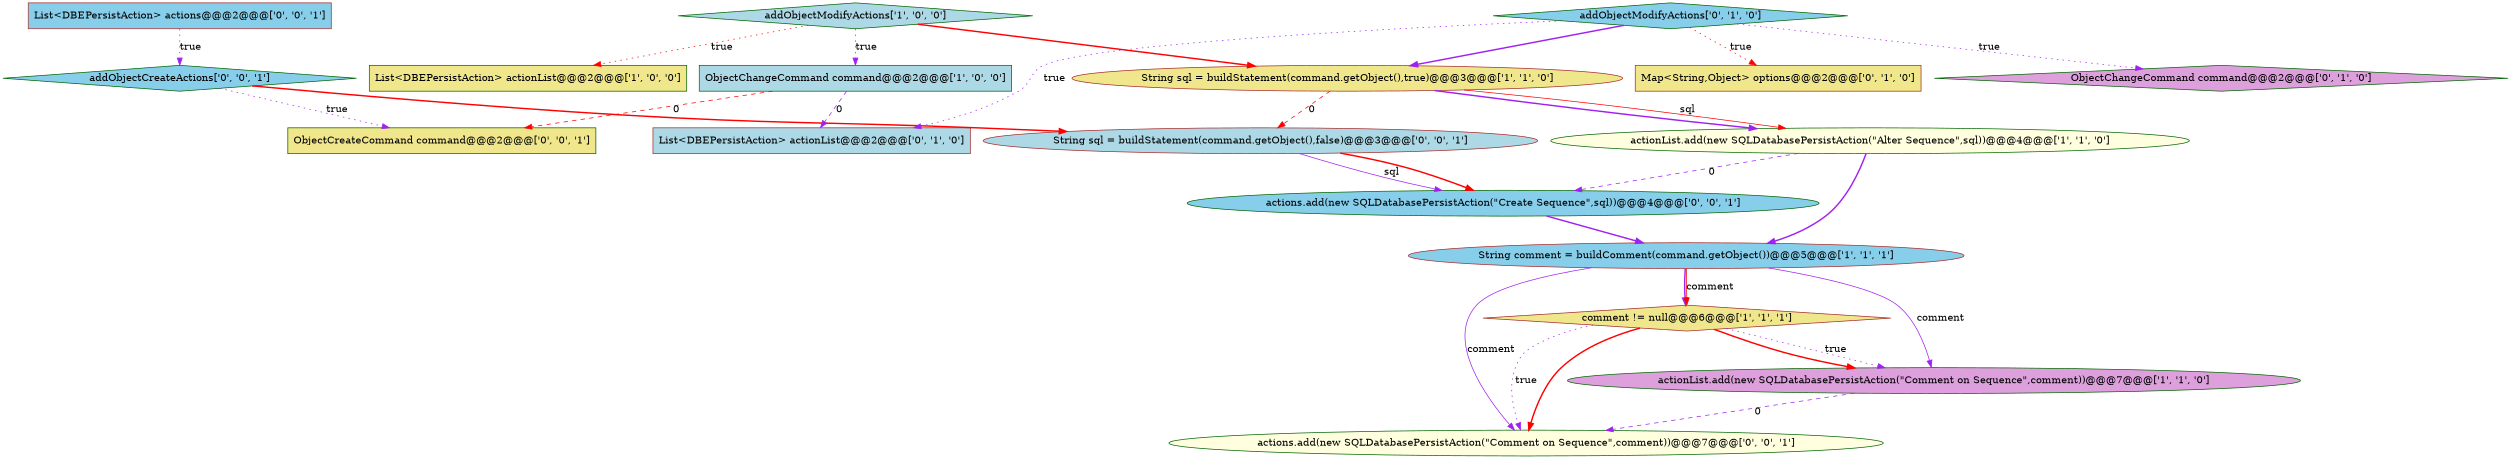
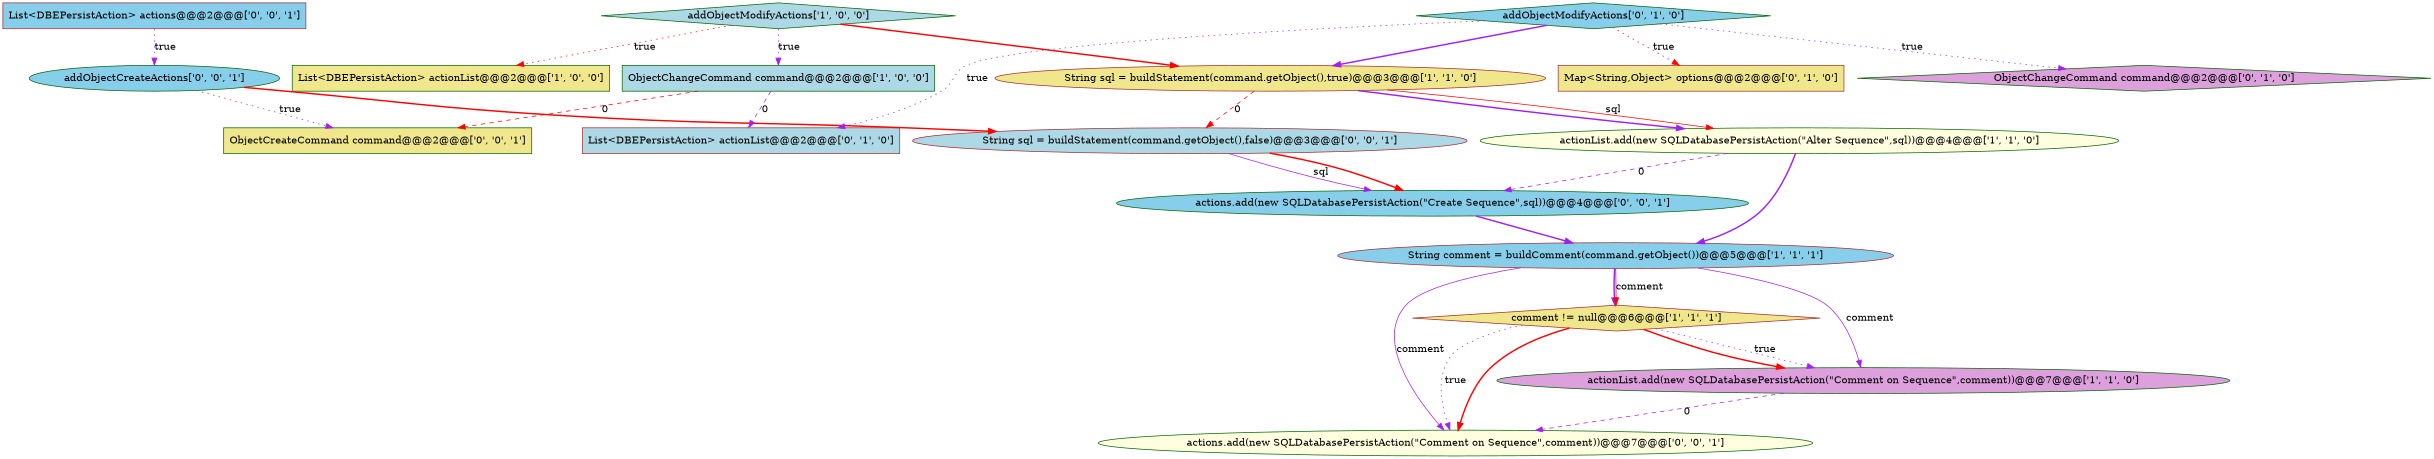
node "addObjectCreateActions['0', '0', '1']": shape diamond -> ellipse
